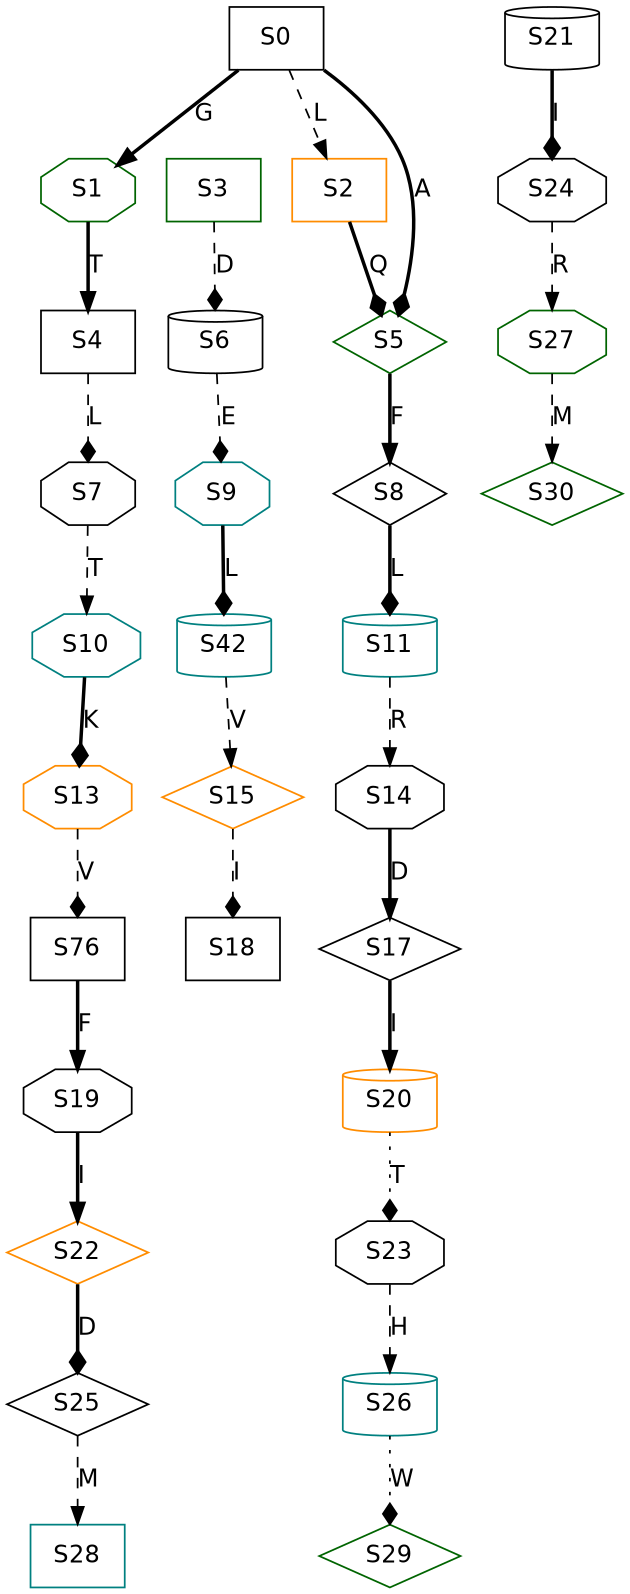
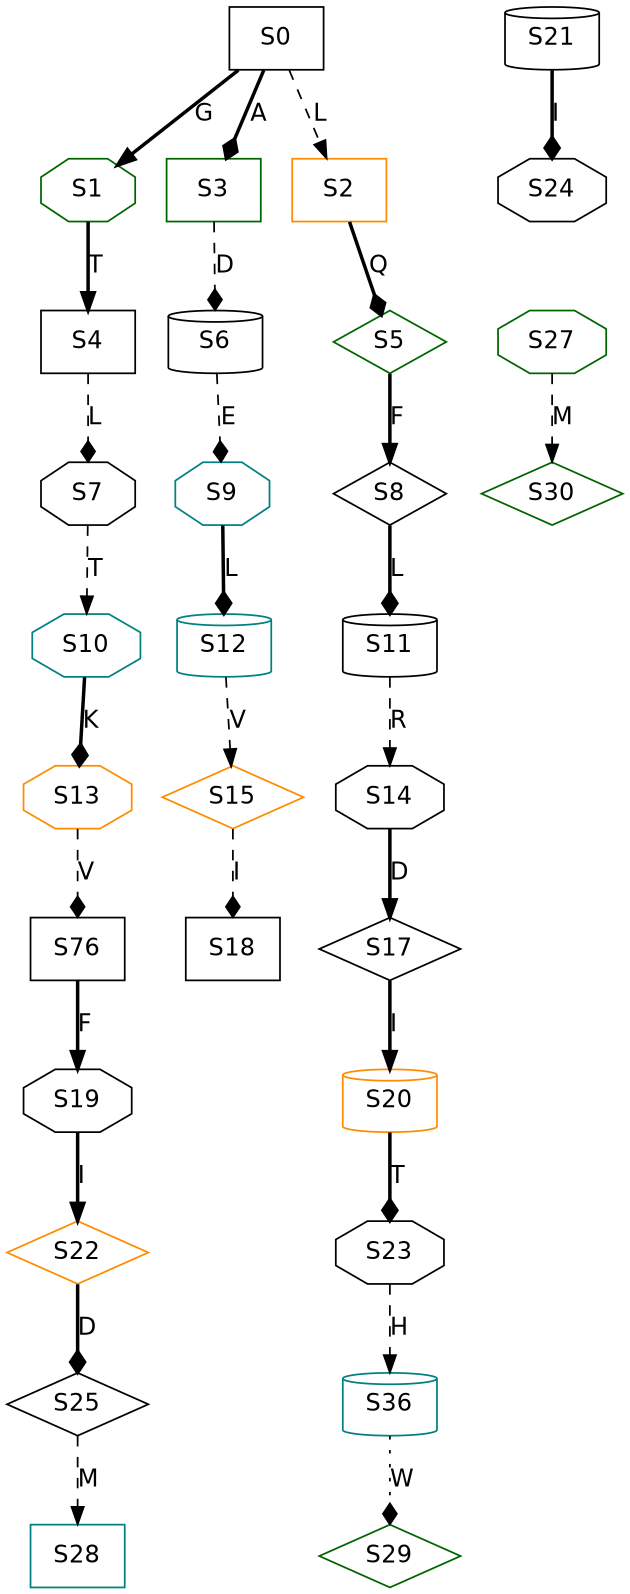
edge "S0" -> "S5": now "S0" -> "S3"
edge "S24" -> "S27": removed, label "R"
node "S42": label "S42" -> "S12"
node "S11": color teal -> black
edge "S20" -> "S23": style dotted -> bold
node "S26": label "S26" -> "S36"
